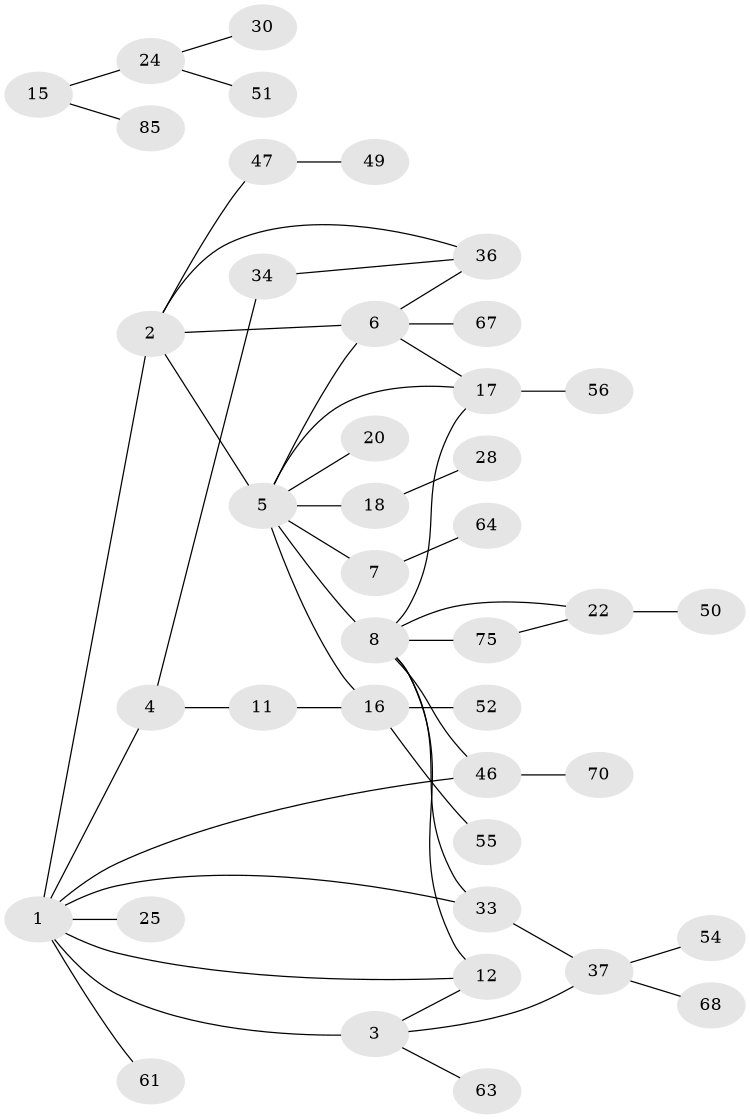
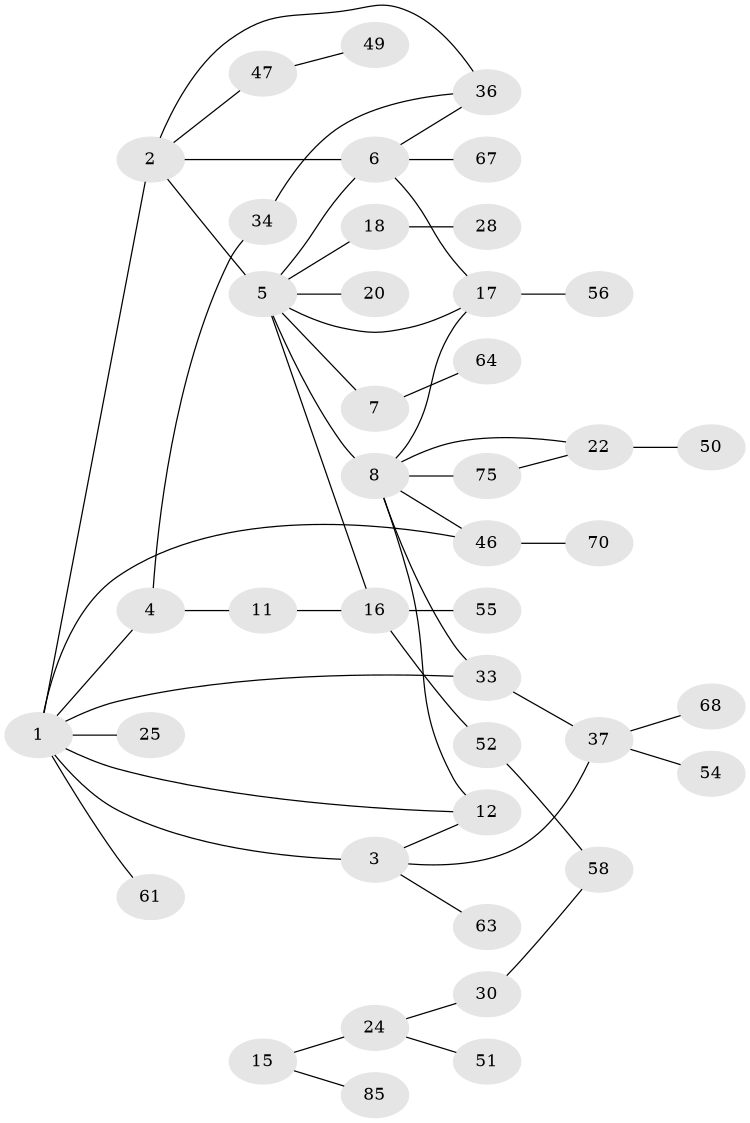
node "58": added
